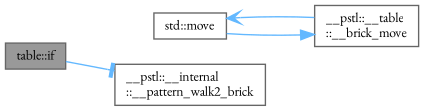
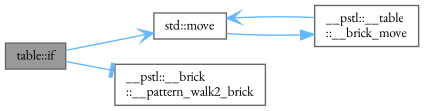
edge "table::if" -> "std::move": added
node "__pstl::__internal ::__pattern_walk2_brick": label "__pstl::__internal ::__pattern_walk2_brick" -> "__pstl::__brick ::__pattern_walk2_brick"
